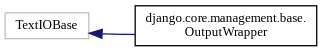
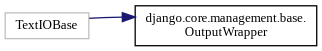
edge "django.core.management.base. OutputWrapper" -> "TextIOBase": reversed
